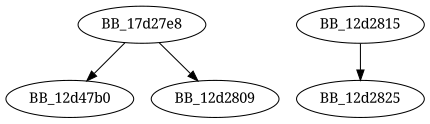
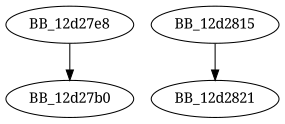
node "BB_17d27e8": label "BB_17d27e8" -> "BB_12d27e8"
node "BB_12d47b0": label "BB_12d47b0" -> "BB_12d27b0"
node "BB_12d2809": removed
node "BB_12d2825": label "BB_12d2825" -> "BB_12d2821"
